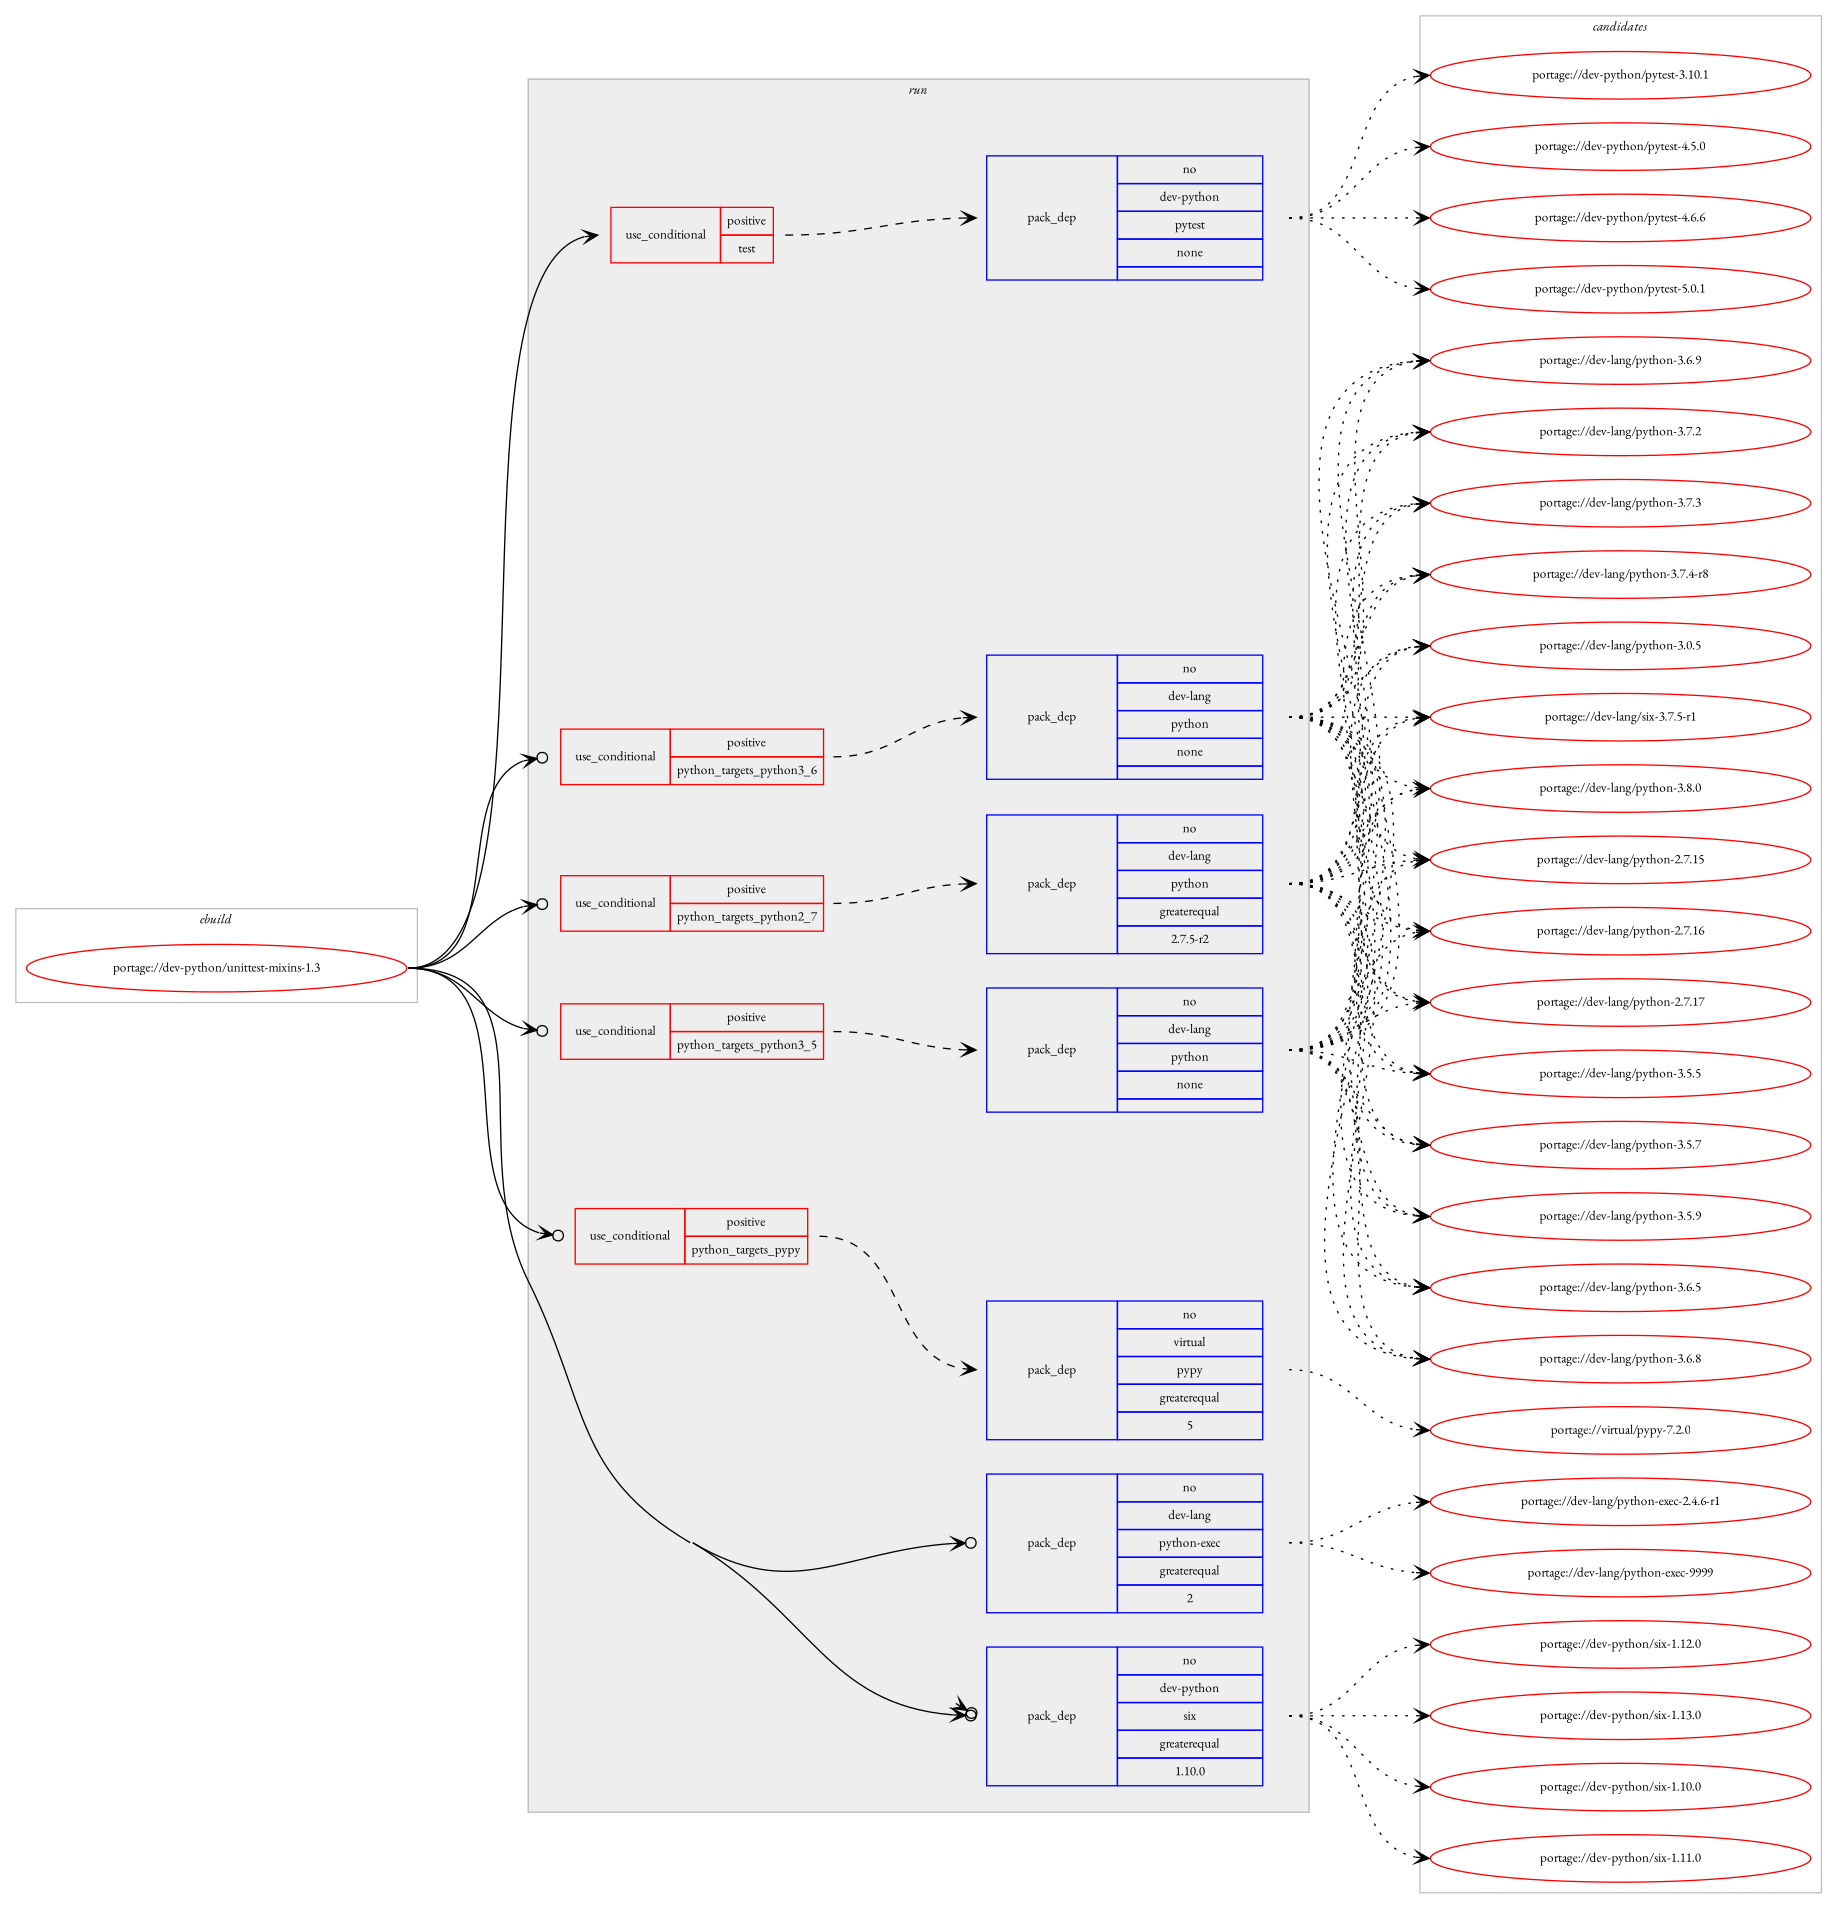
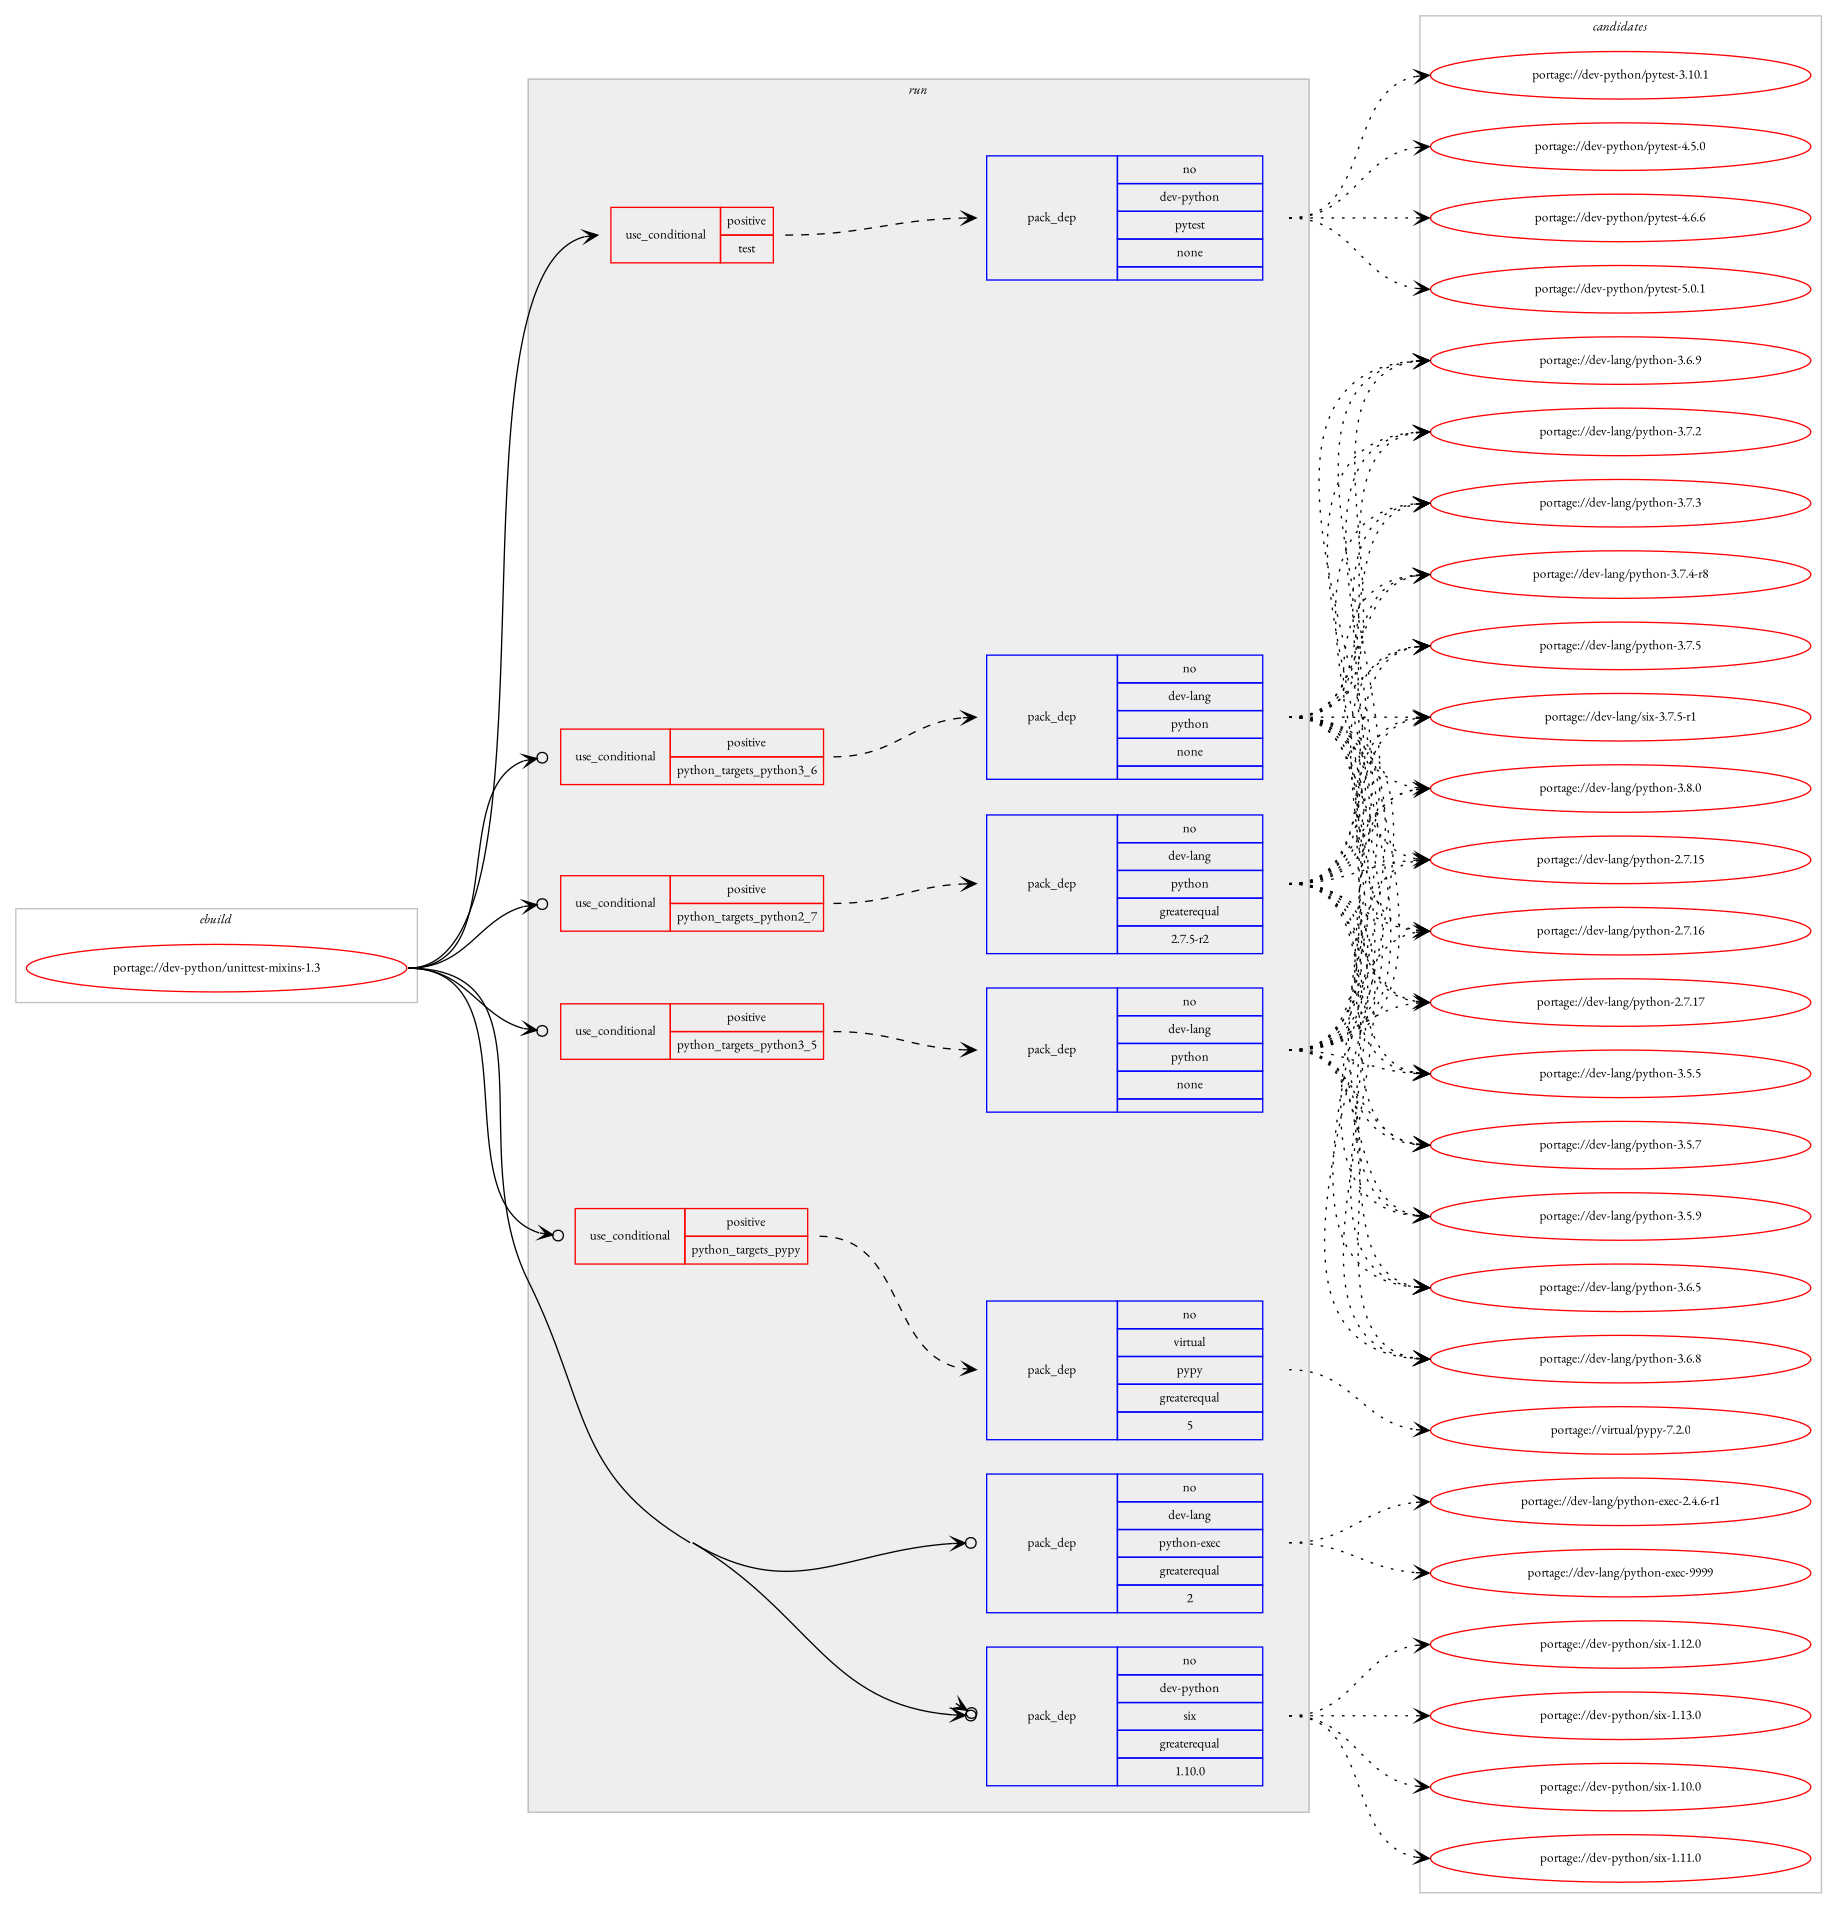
node "portage://dev-lang/python-3.0.5": label "portage://dev-lang/python-3.0.5" -> "portage://dev-lang/python-3.7.5"
